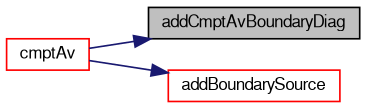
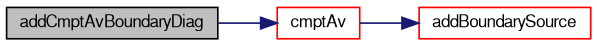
edge "cmptAv" -> "addCmptAvBoundaryDiag": reversed
